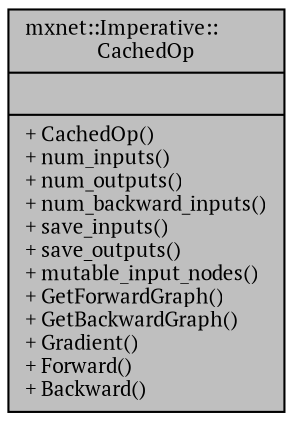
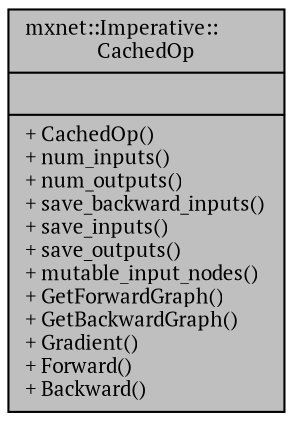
node "mxnet::Imperative::": text "+ num_backward_inputs()" -> "+ save_backward_inputs()"
